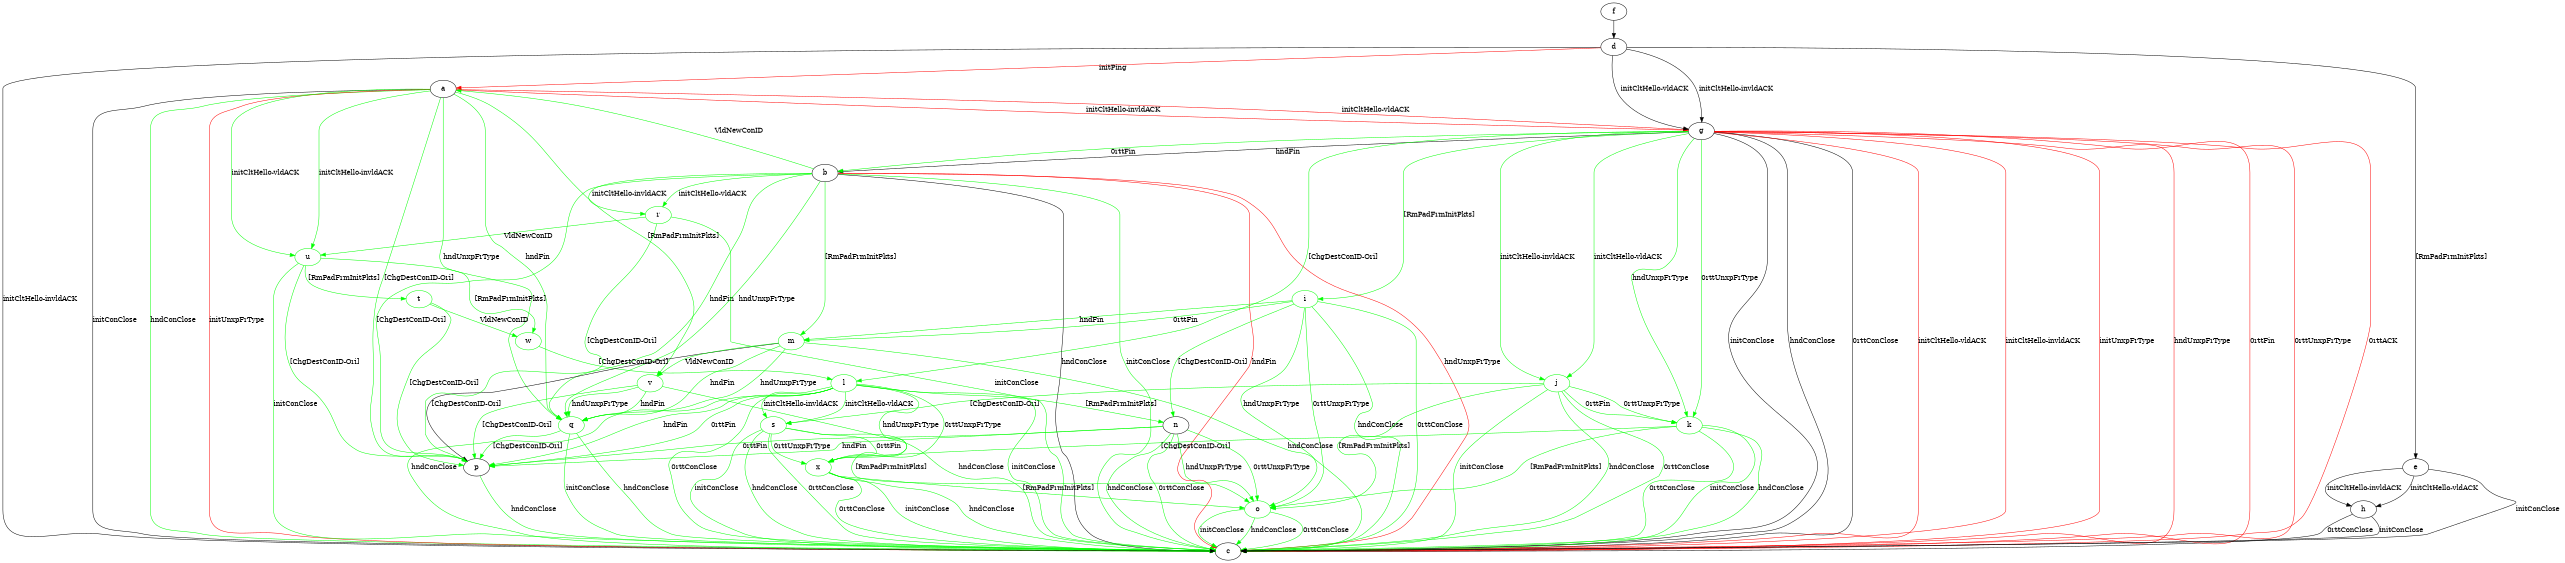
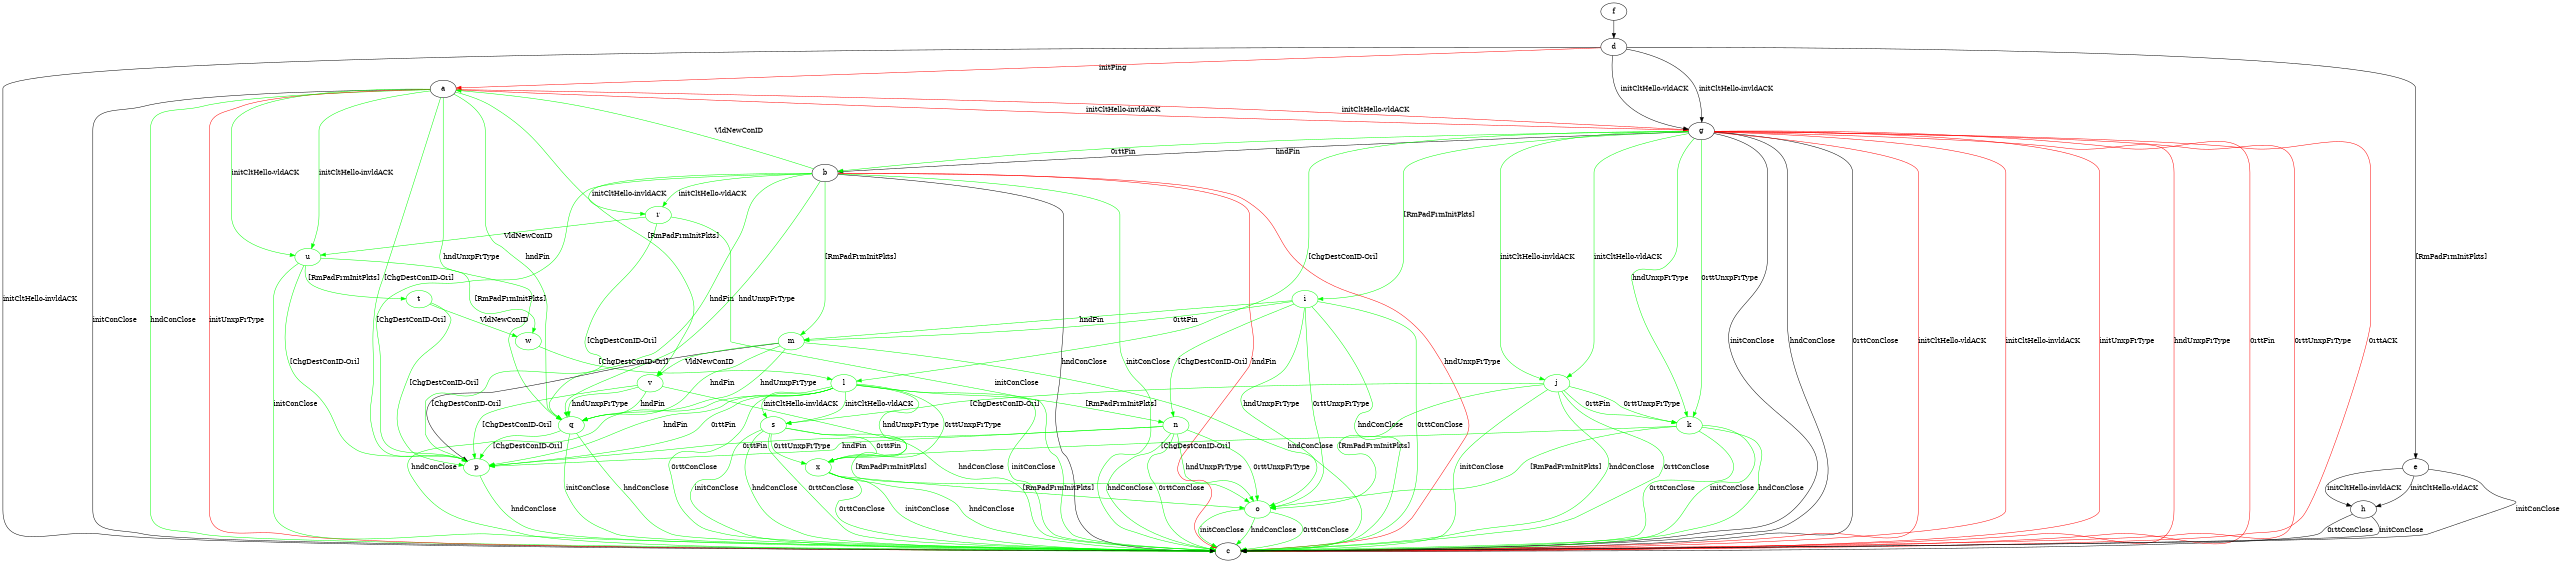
node "n": color black -> green
node "p": color black -> green
